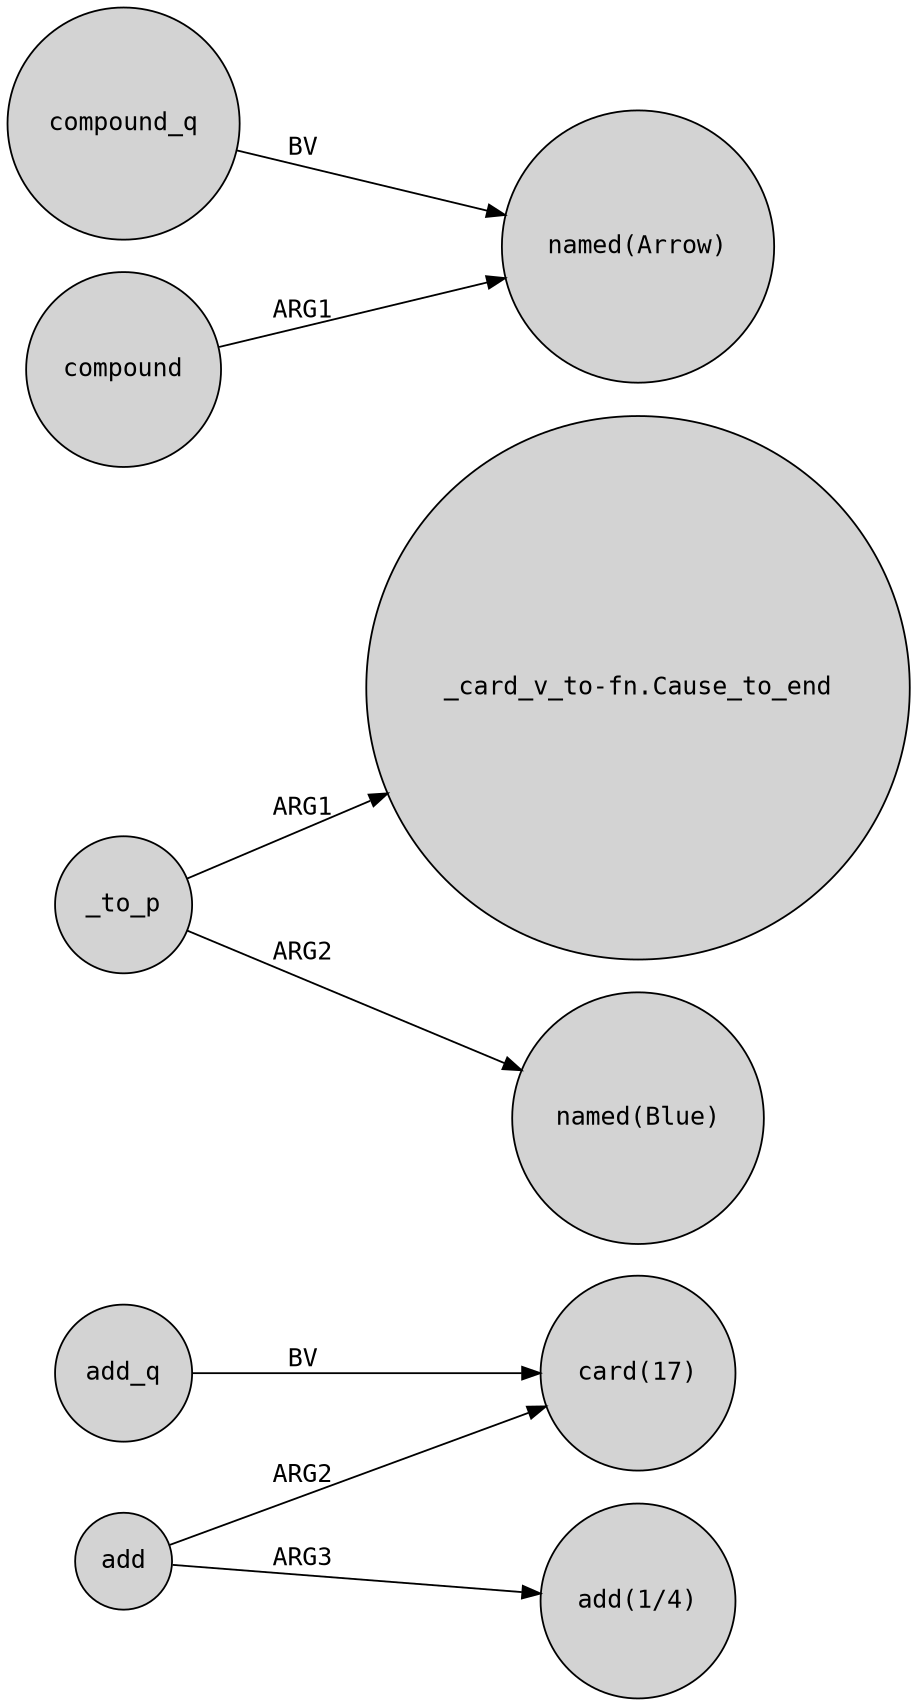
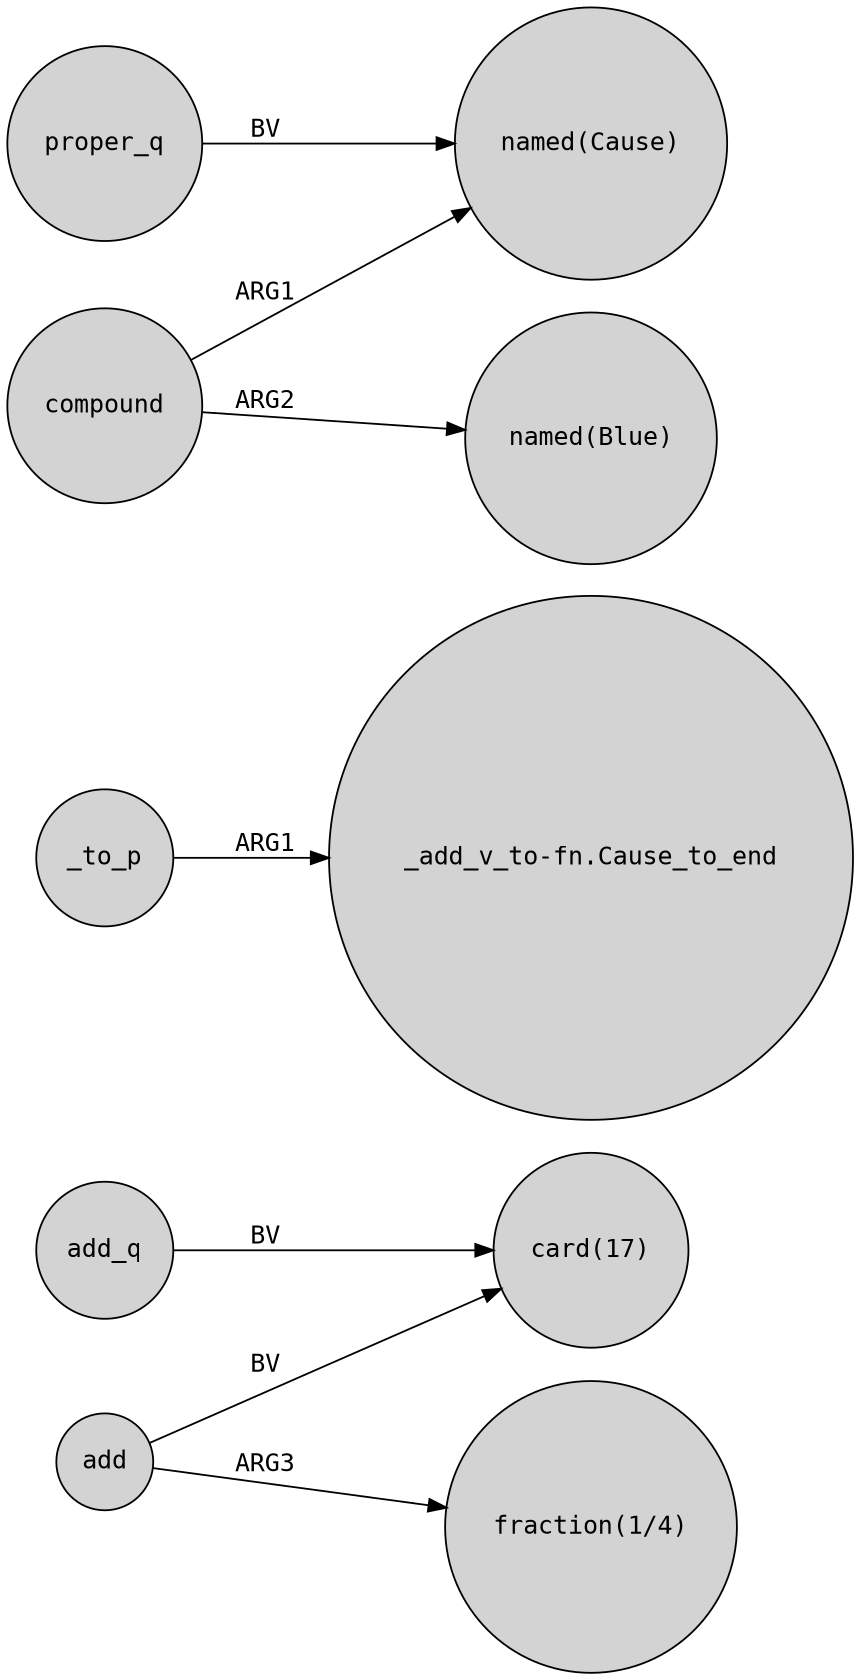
node "compound_q": label "compound_q" -> "proper_q"
node "named(Arrow)": label "named(Arrow)" -> "named(Cause)"
node "_card_v_to-fn.Cause_to_end": label "_card_v_to-fn.Cause_to_end" -> "_add_v_to-fn.Cause_to_end"
edge "_to_p" -> "named(Blue)": now "compound" -> "named(Blue)"
edge "add" -> "card(17)": label "ARG2" -> "BV"
node "add(1/4)": label "add(1/4)" -> "fraction(1/4)"
